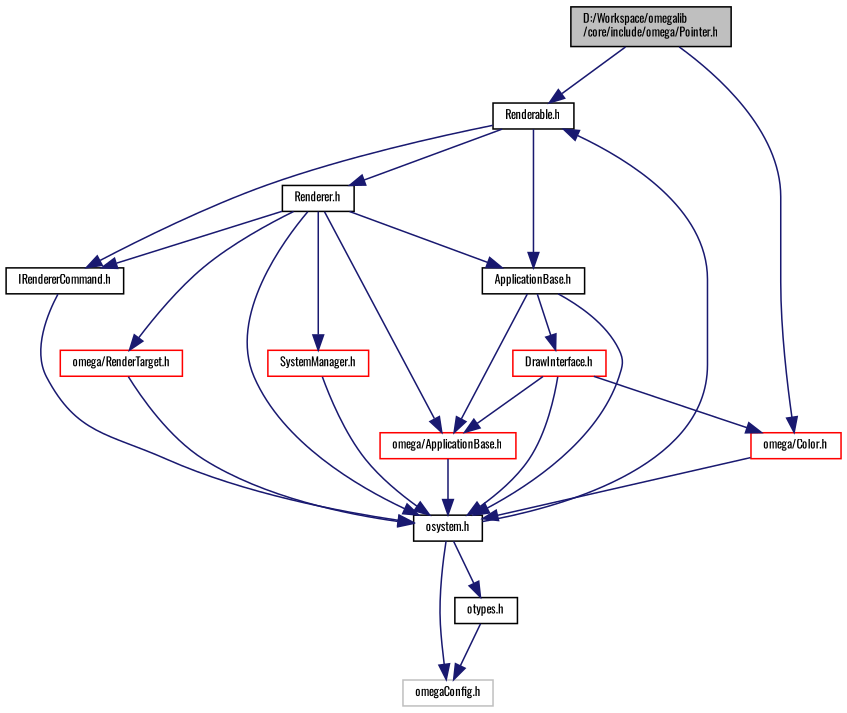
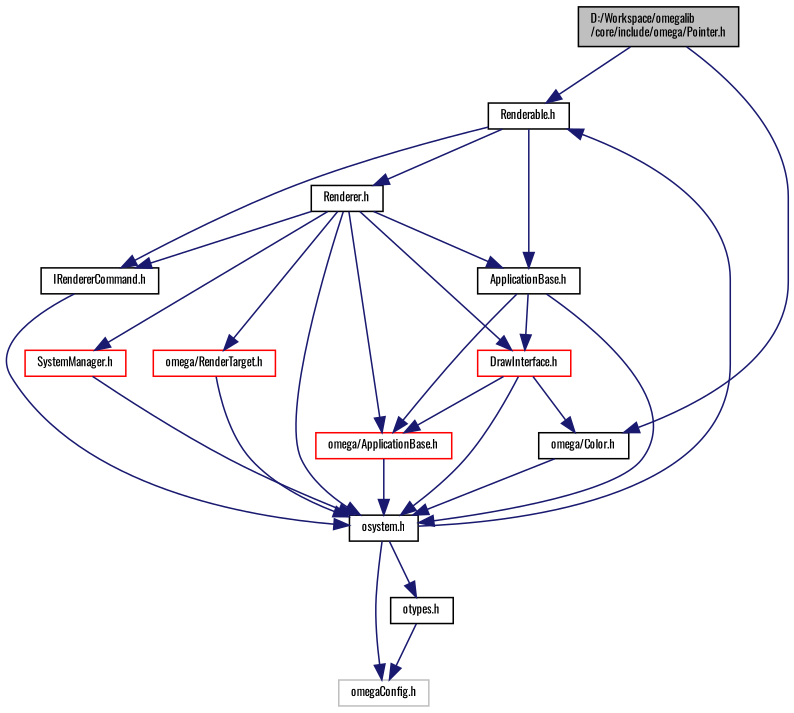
edge "Renderer.h" -> "DrawInterface.h": added
node "omega/Color.h": color red -> black
